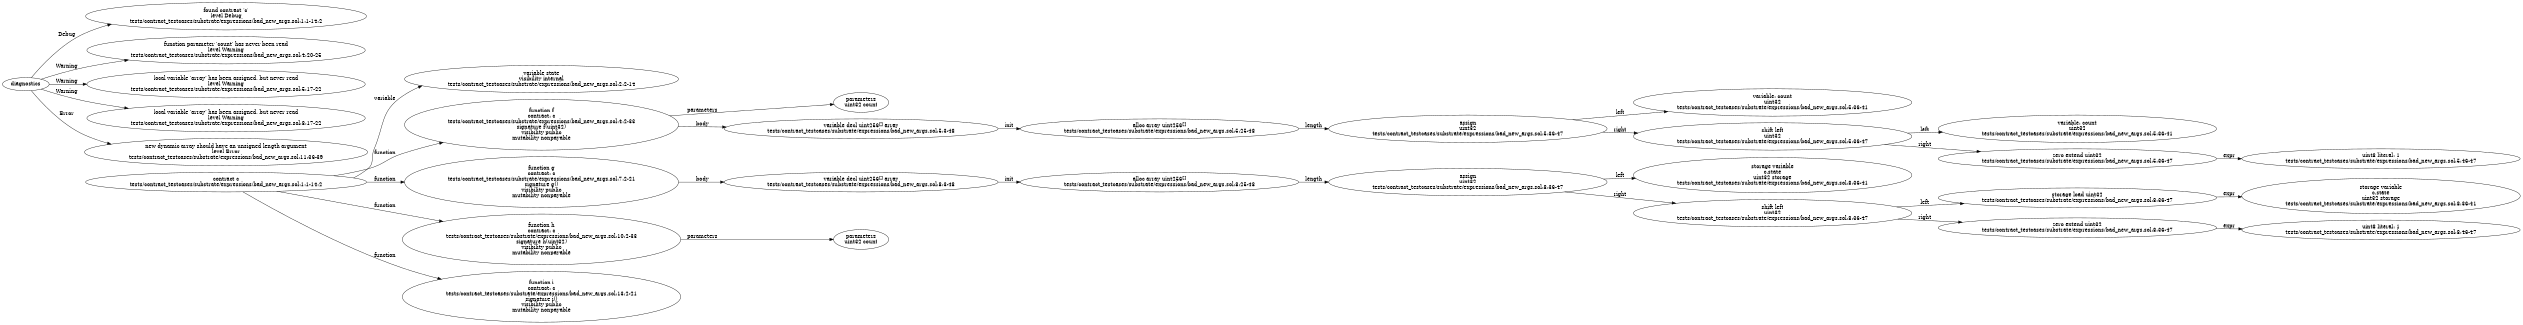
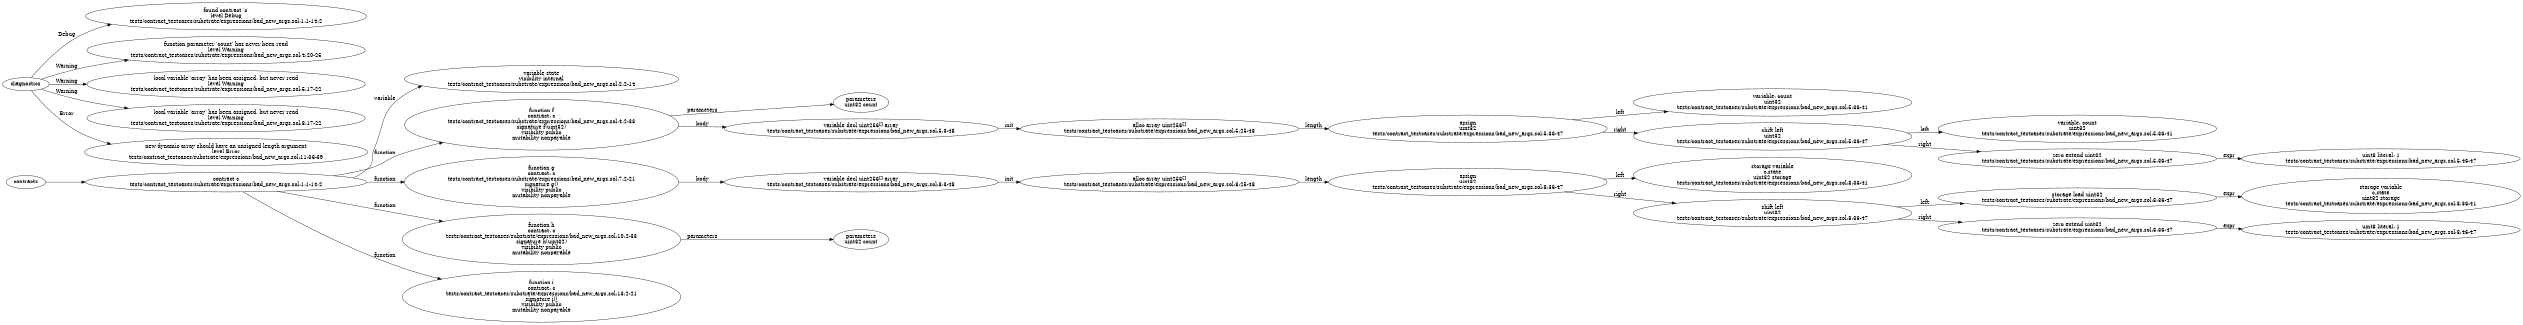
node "contracts": added
